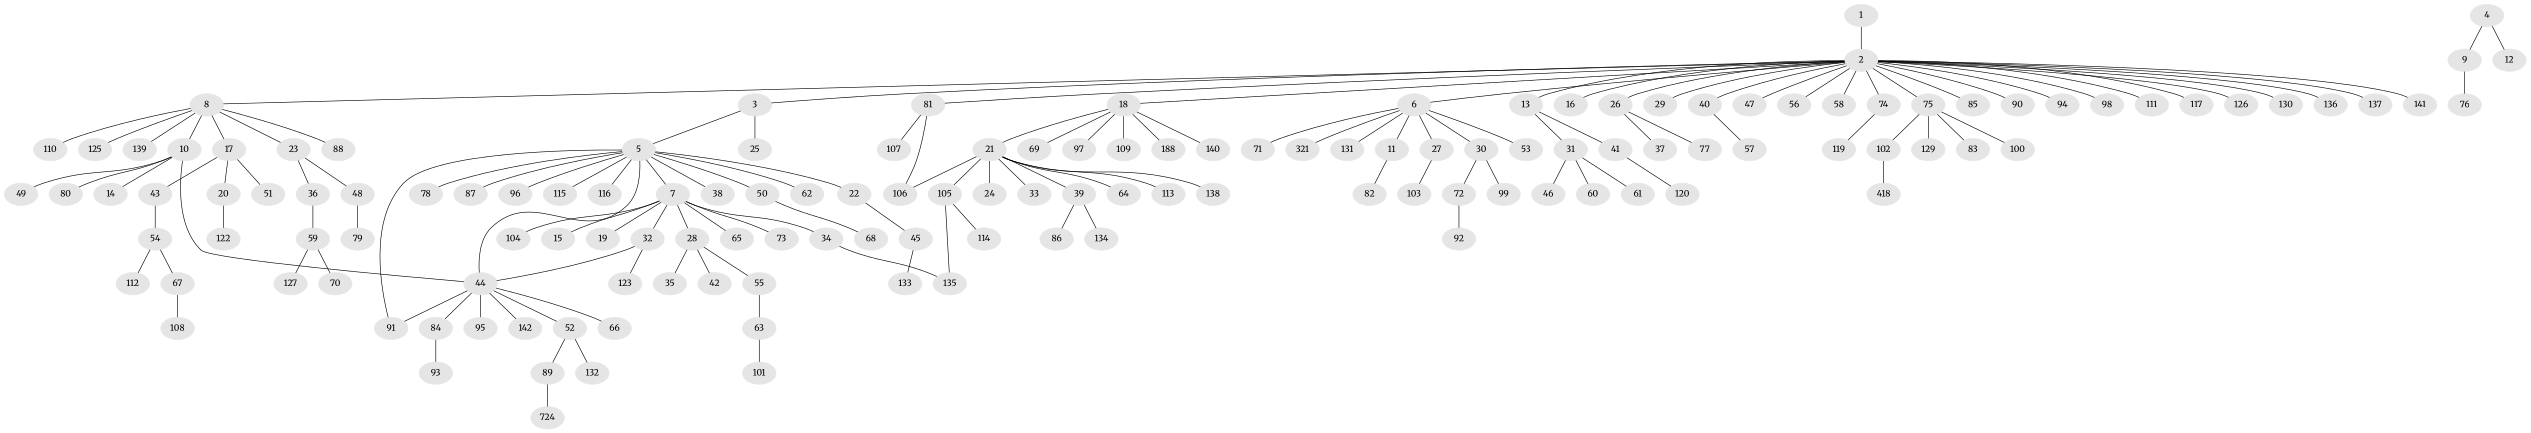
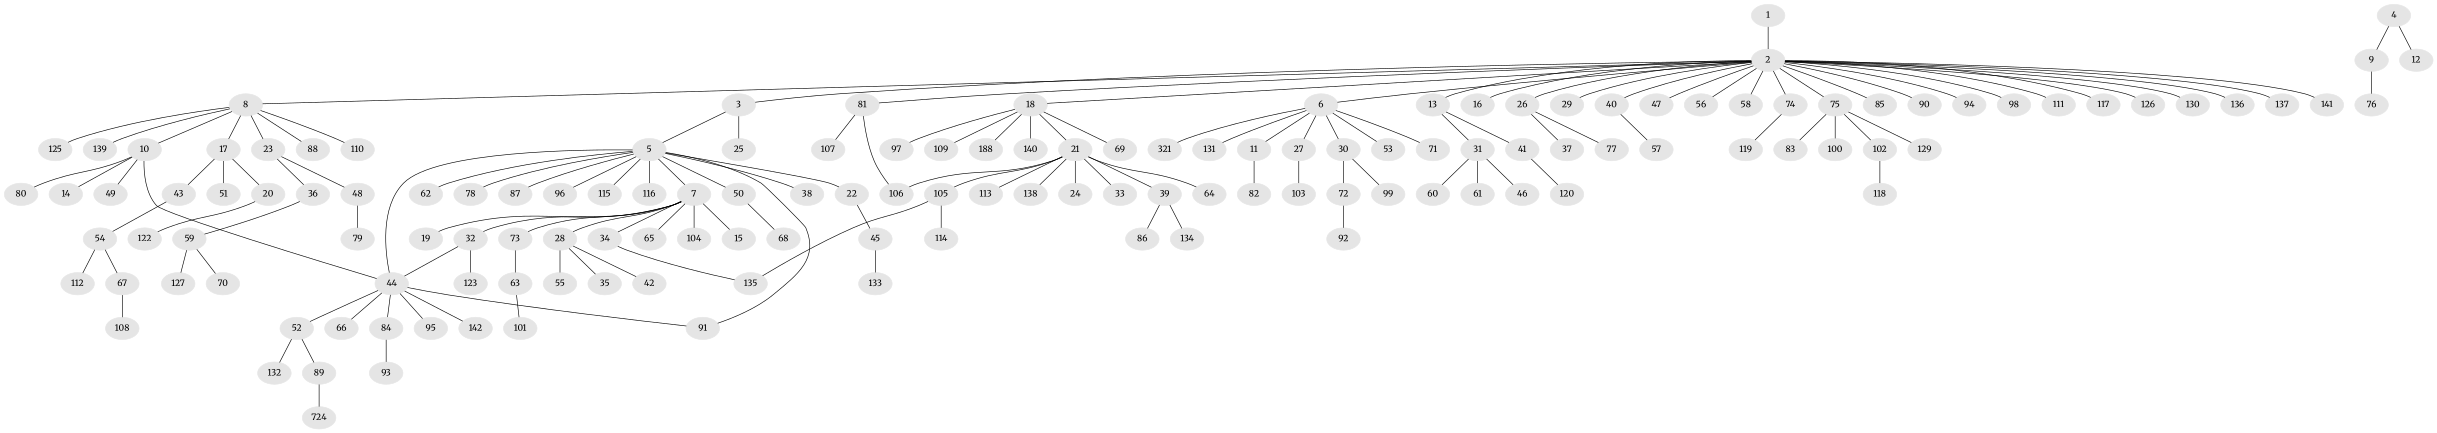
node "418": label "418" -> "118"
edge "55" -- "63": now "73" -- "63"
